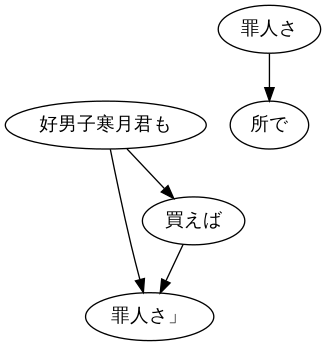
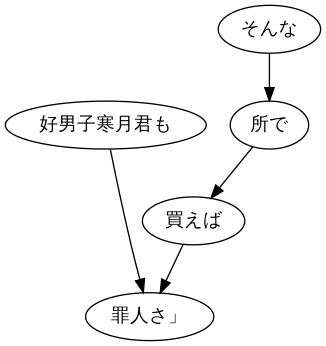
node "罪人さ": label "罪人さ" -> "そんな"
edge "好男子寒月君も" -> "買えば": now "所で" -> "買えば"
